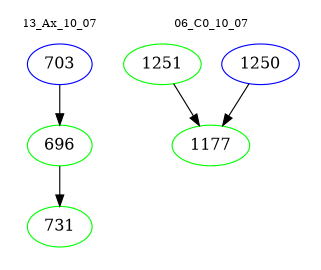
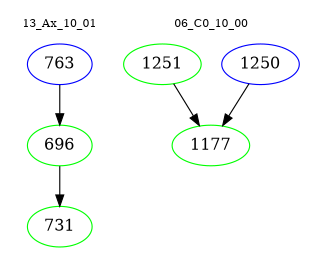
cluster "13_Ax_10_07": label "13_Ax_10_07" -> "13_Ax_10_01"
cluster "06_C0_10_07": label "06_C0_10_07" -> "06_C0_10_00"
node "703": label "703" -> "763"
